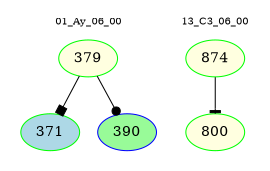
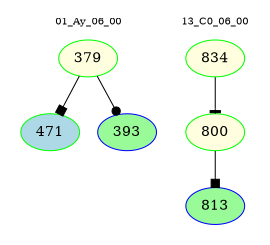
cluster "13_C3_06_00": label "13_C3_06_00" -> "13_C0_06_00"
node "874": label "874" -> "834"
node "371": label "371" -> "471"
node "390": label "390" -> "393"
node "813": added
